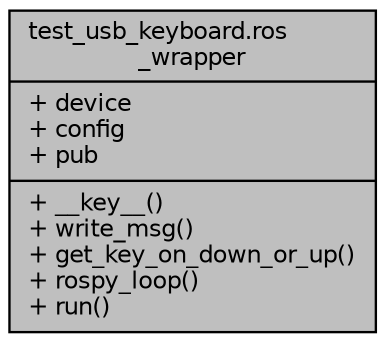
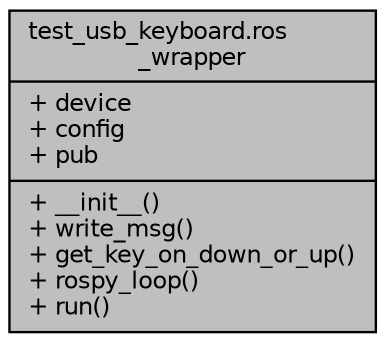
node "test_usb_keyboard.ros": text "+ __key__()" -> "+ __init__()"
